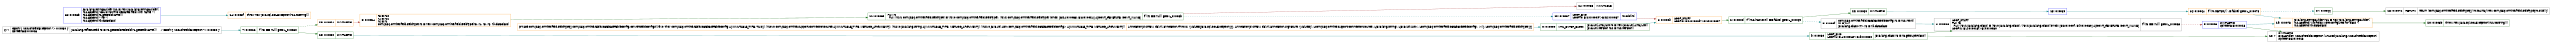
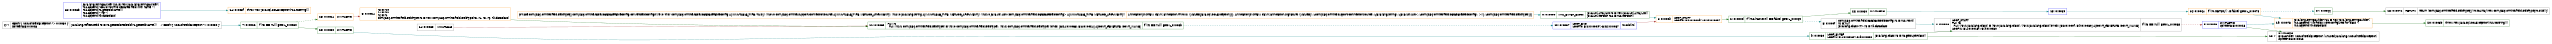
edge "11: 0x0035" -> "24: 0x0035": reversed
node "9: 0x0030": text "LOOP_END" -> "LOOP_ENTER"
